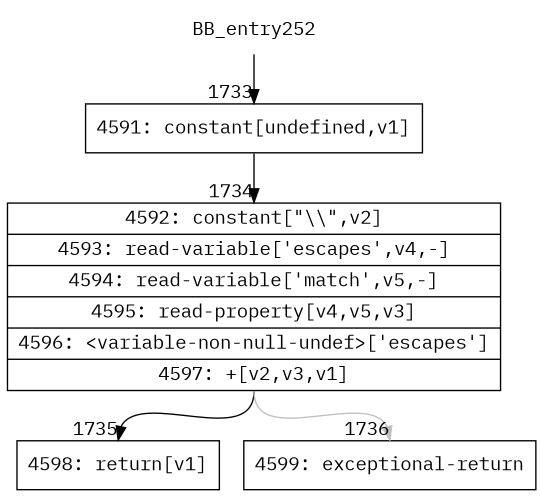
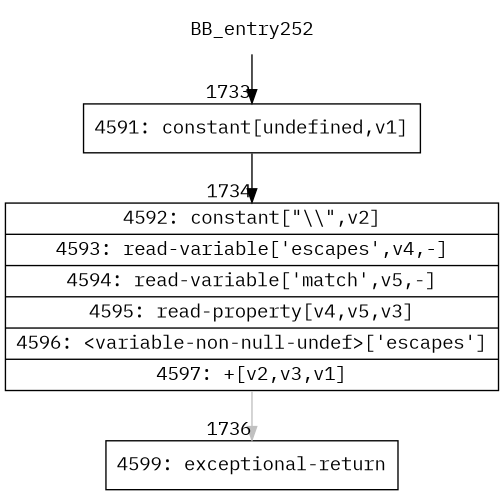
node "4598: return[v1]": removed
